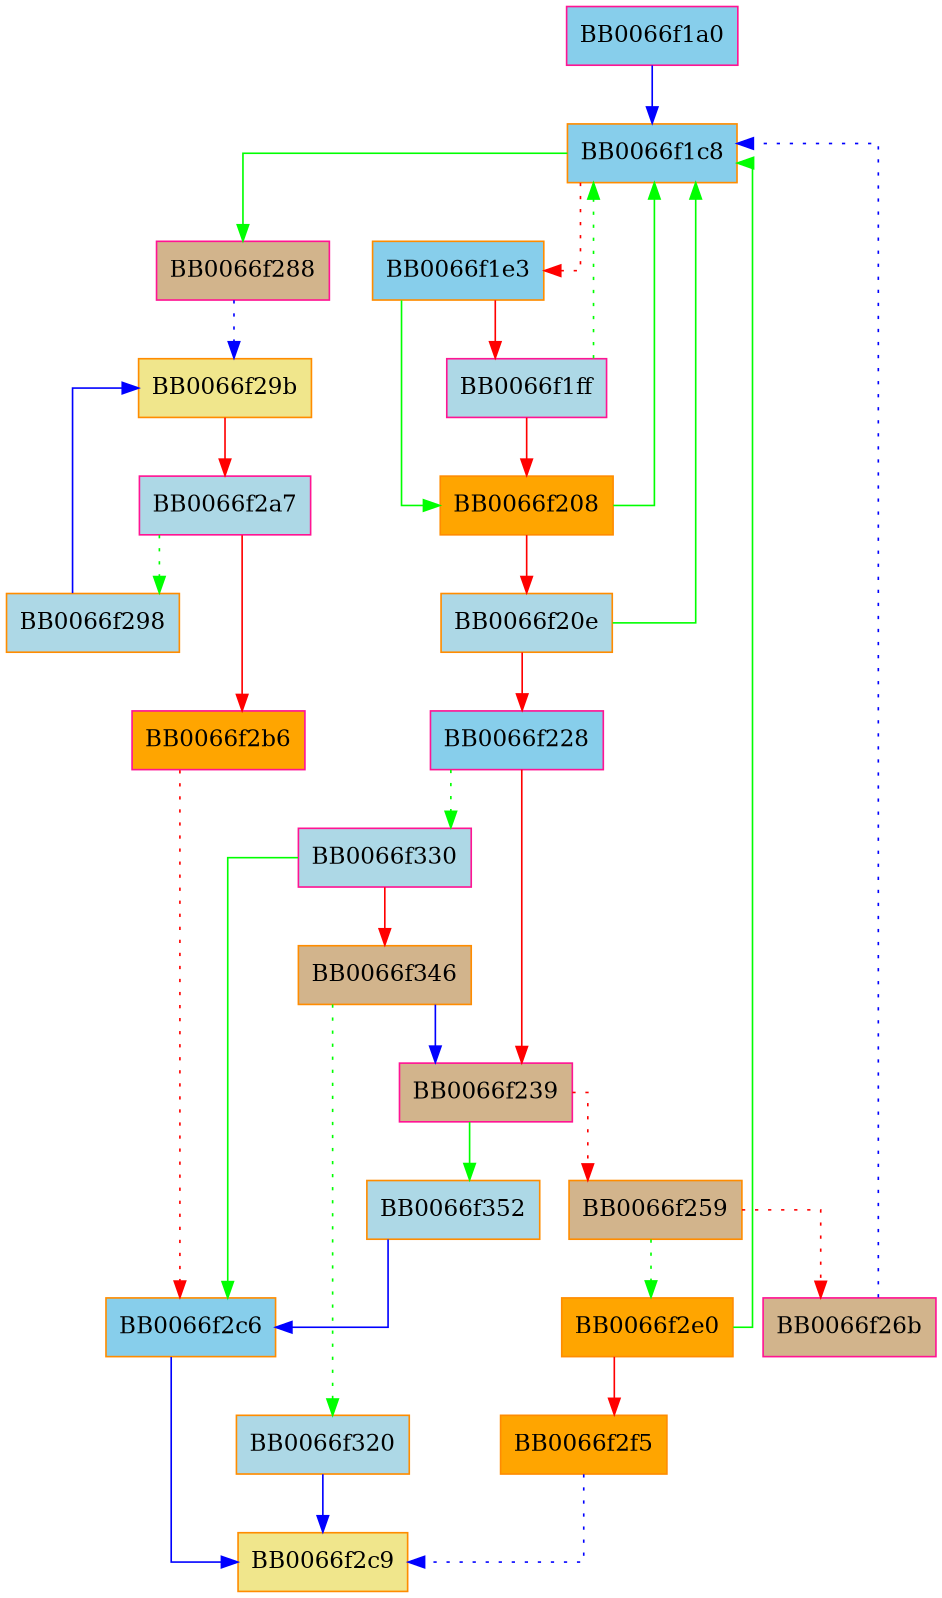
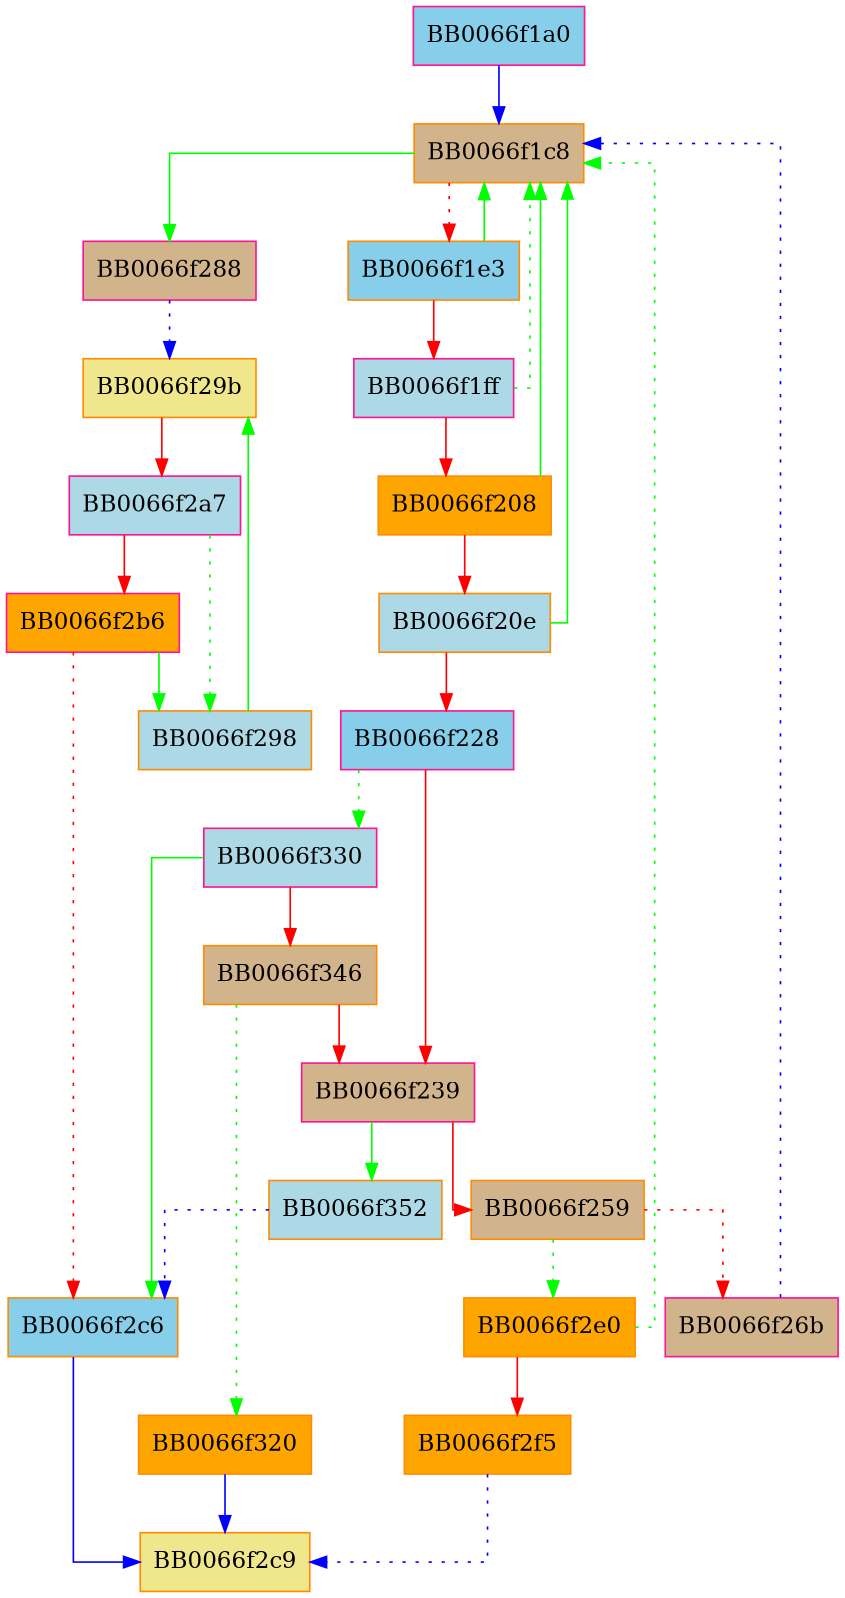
node "BB0066f1c8": fillcolor skyblue -> tan
edge "BB0066f1e3" -> "BB0066f208": now "BB0066f1e3" -> "BB0066f1c8"
edge "BB0066f298" -> "BB0066f29b": color blue -> green
edge "BB0066f2b6" -> "BB0066f298": added
edge "BB0066f2e0" -> "BB0066f1c8": style solid -> dotted
edge "BB0066f346" -> "BB0066f239": color blue -> red
edge "BB0066f239" -> "BB0066f259": style dotted -> solid
edge "BB0066f352" -> "BB0066f2c6": style solid -> dotted
node "BB0066f320": fillcolor lightblue -> orange
